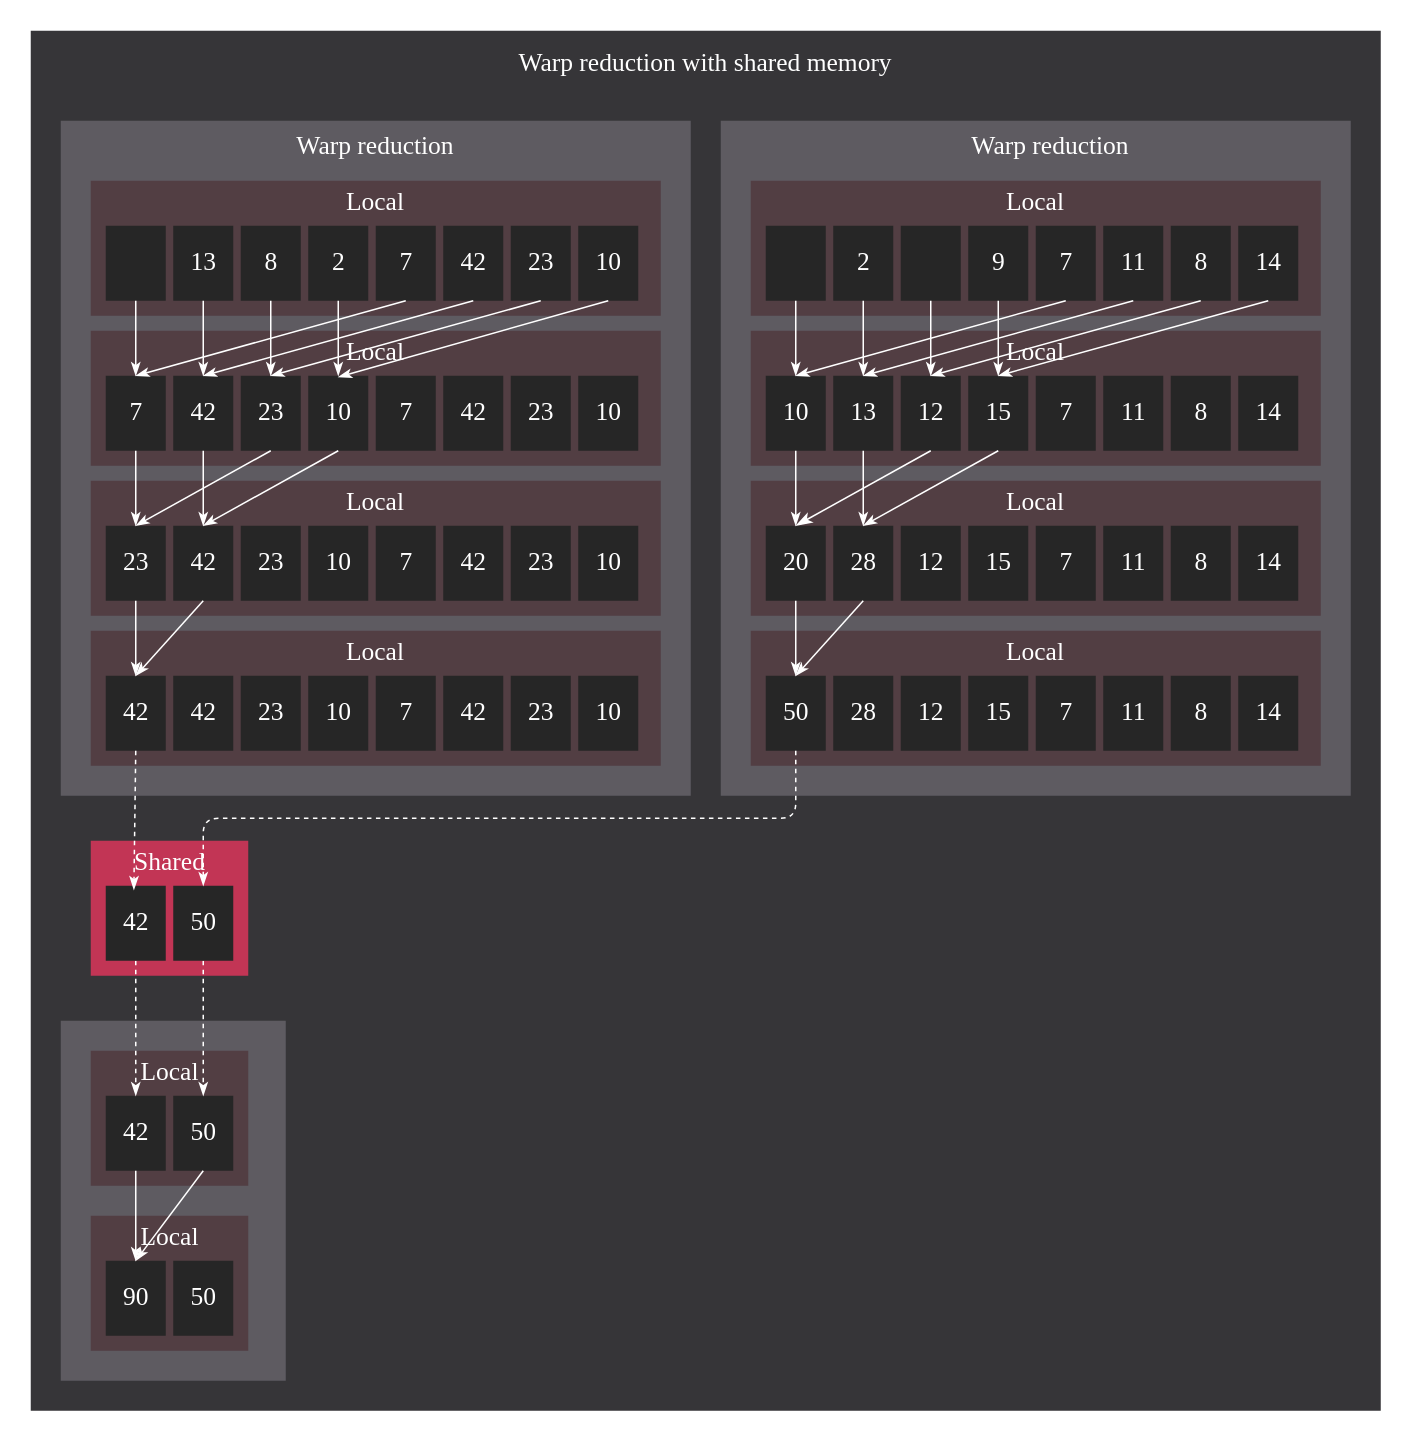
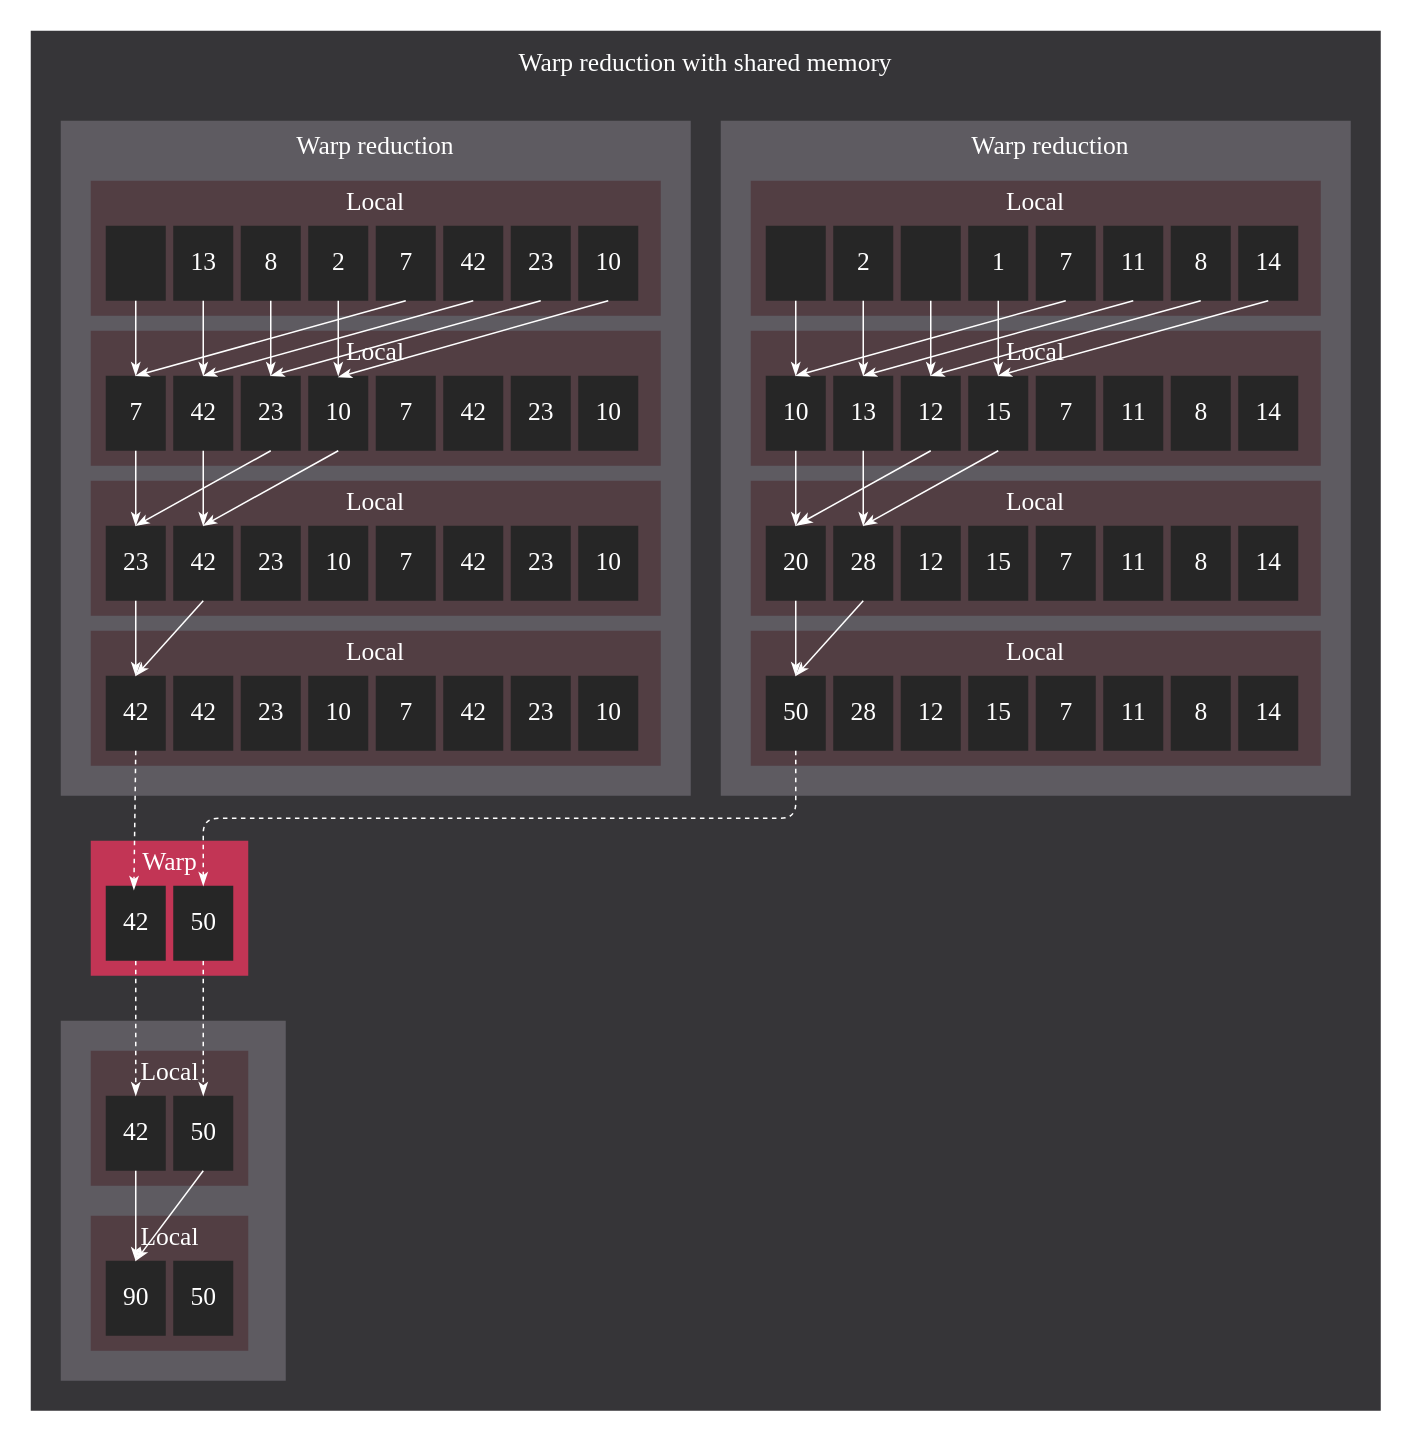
node "9": label "9" -> "1"
node "Shared": label "Shared" -> "Warp"
